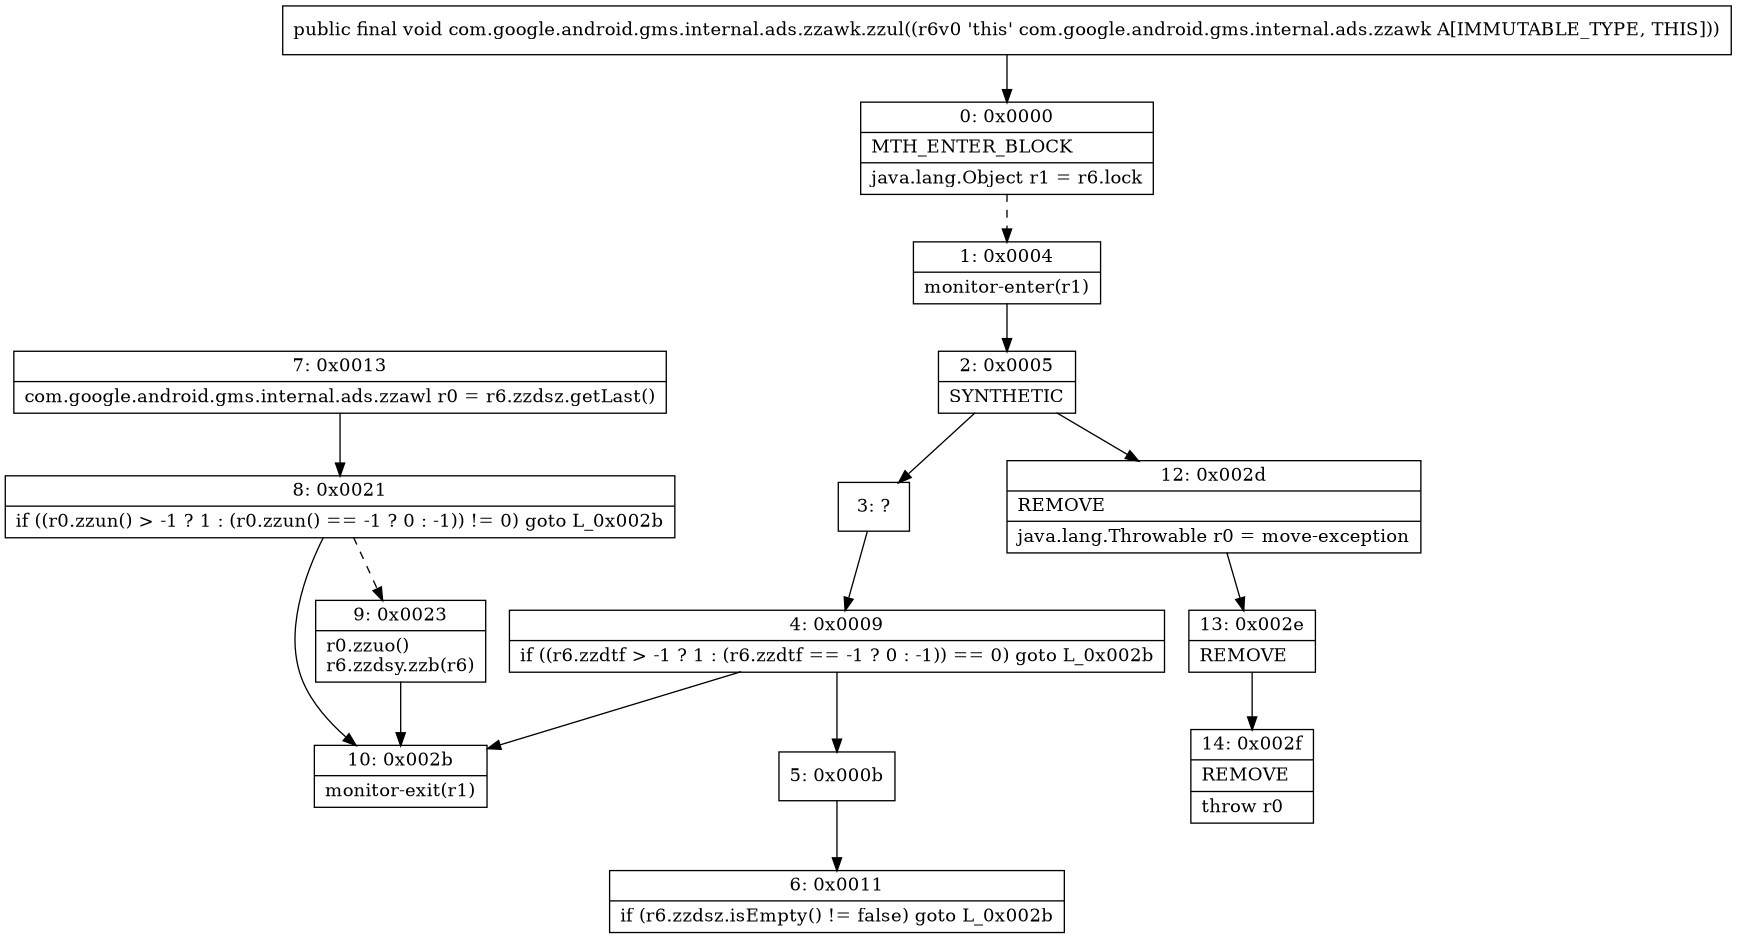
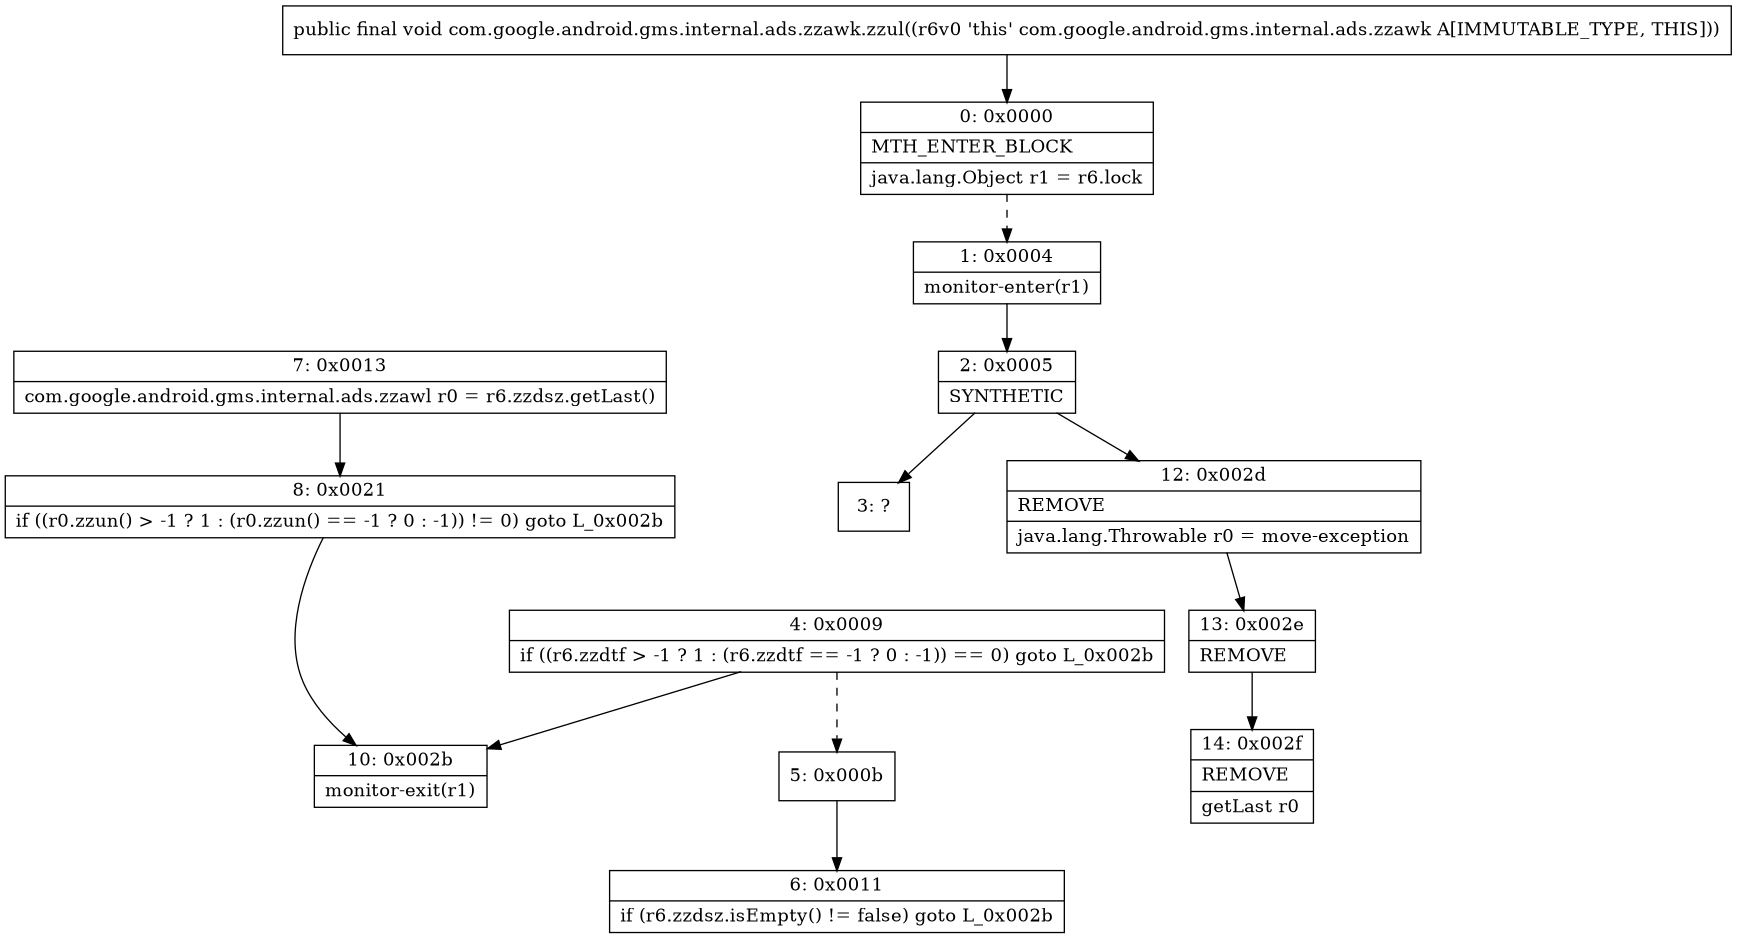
edge "3: ?" -> "4: 0x0009": removed
node "9: 0x0023": removed
edge "4: 0x0009" -> "5: 0x000b": style solid -> dashed
node "14: 0x002f": text "throw r0" -> "getLast r0"
